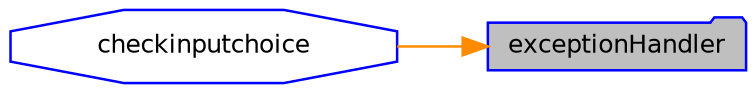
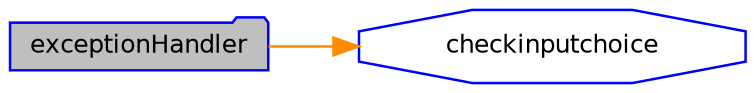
edge "checkinputchoice" -> "exceptionHandler": reversed
